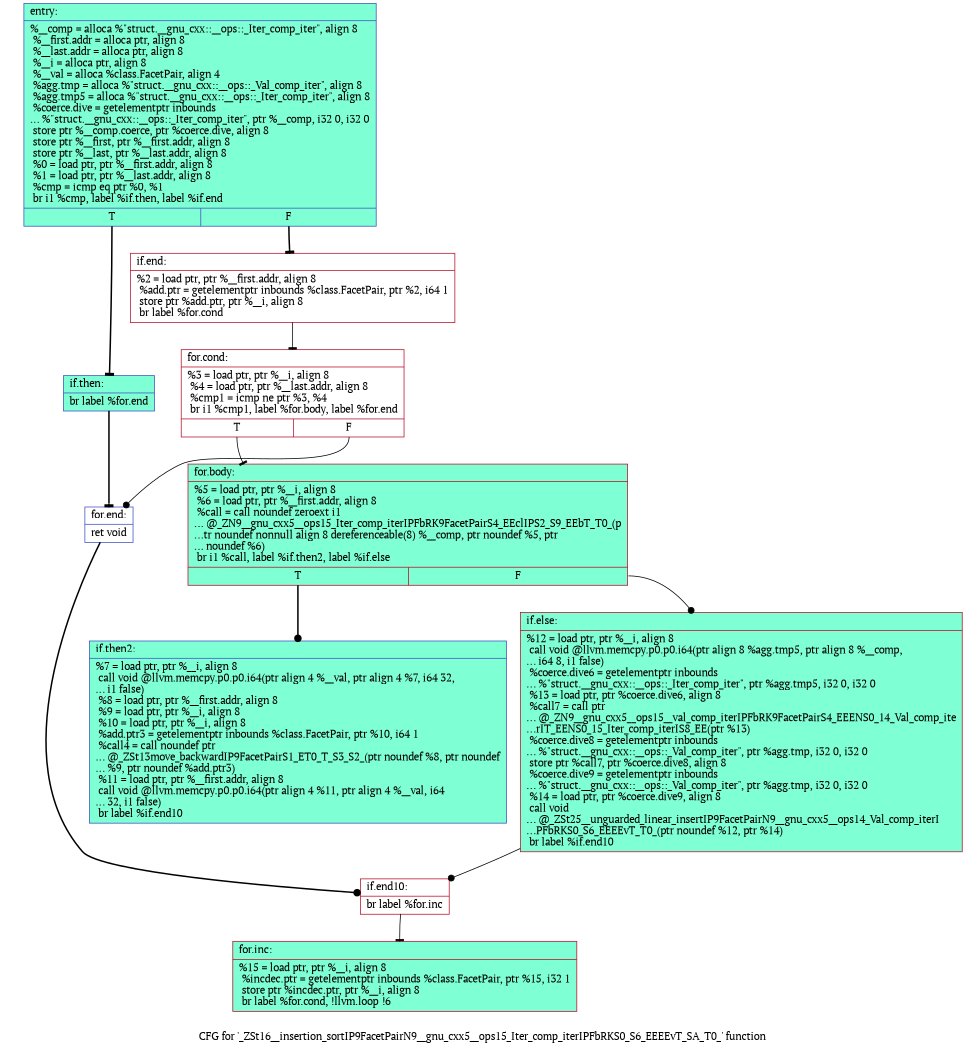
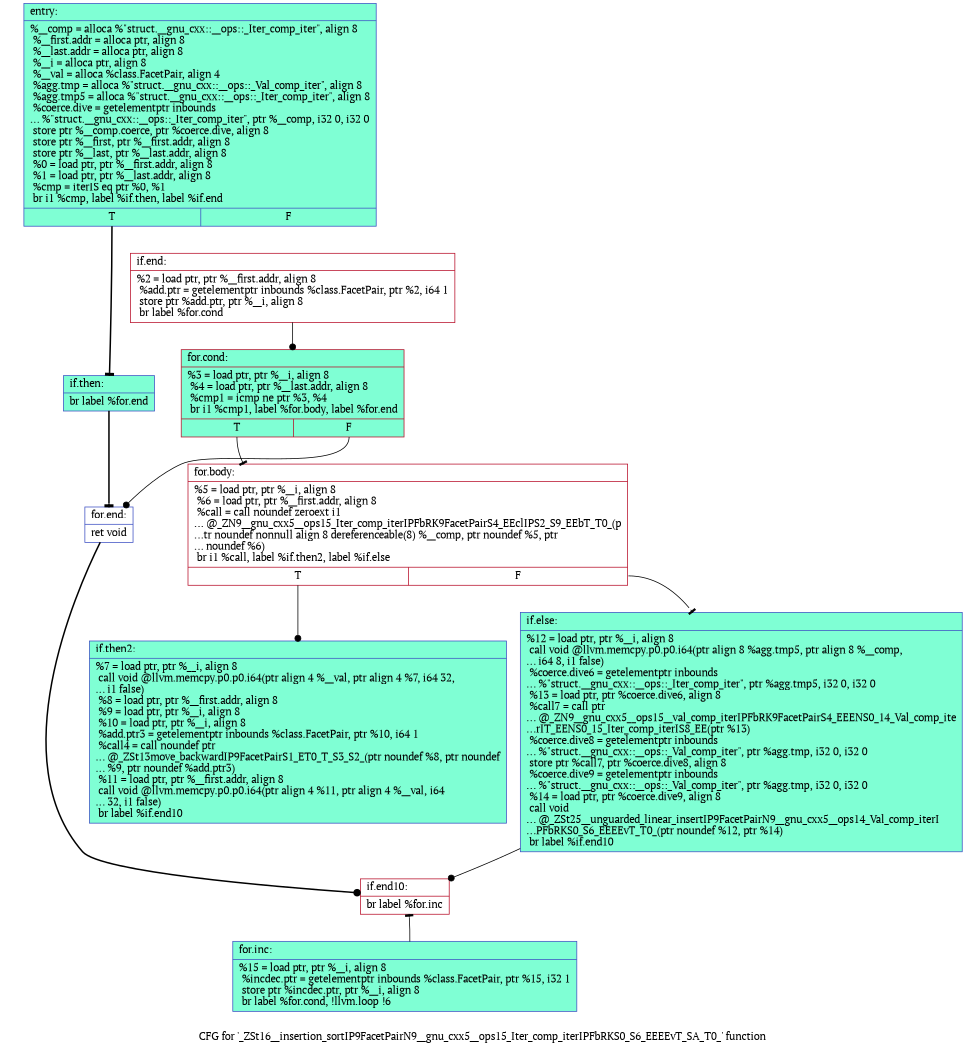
node "entry:": text "%cmp = icmp eq ptr %0, %1" -> "%cmp = iterIS eq ptr %0, %1"
edge "entry:" -> "if.end:": removed
edge "if.end:" -> "for.cond:": arrowhead tee -> dot
node "for.cond:": fillcolor white -> aquamarine
node "for.body:": fillcolor aquamarine -> white
edge "for.body:" -> "if.else:": arrowhead dot -> tee
edge "for.body:" -> "if.then2:": style bold -> solid
node "if.else:": color #b70d28ff -> #3d50c3ff
edge "if.end10:" -> "for.inc:": reversed
node "for.inc:": color #b70d28ff -> #3d50c3ff
